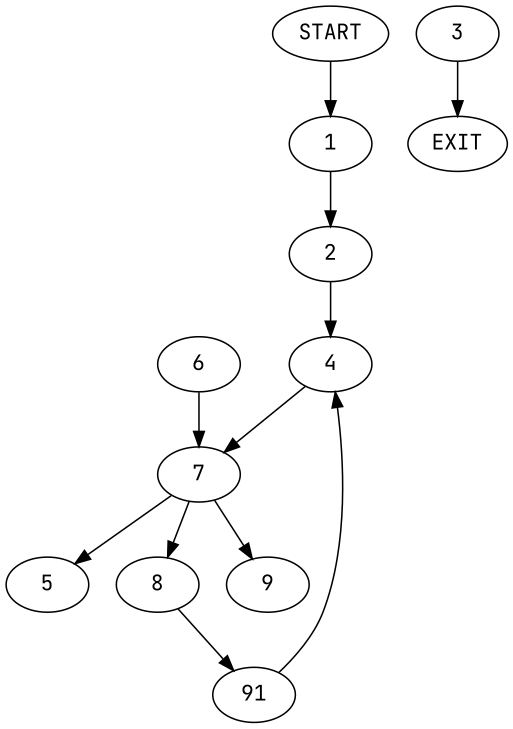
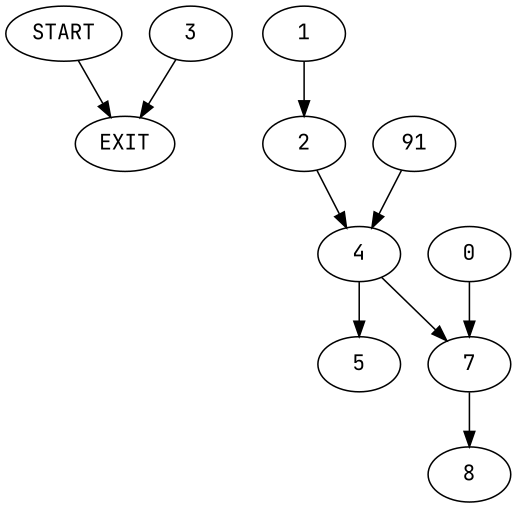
edge "START" -> "1": now "START" -> "EXIT"
node "6": label "6" -> "0"
edge "7" -> "5": now "4" -> "5"
node "9": removed
edge "8" -> "91": removed
